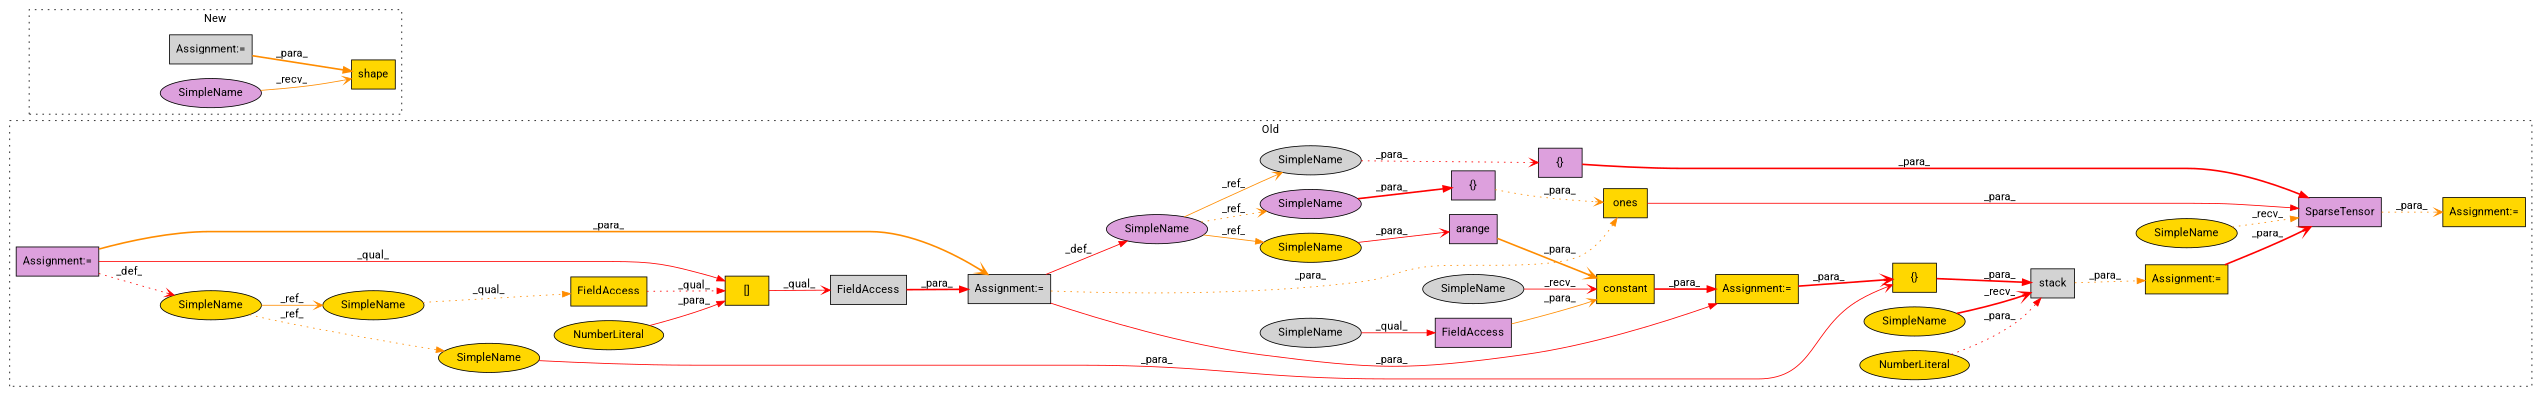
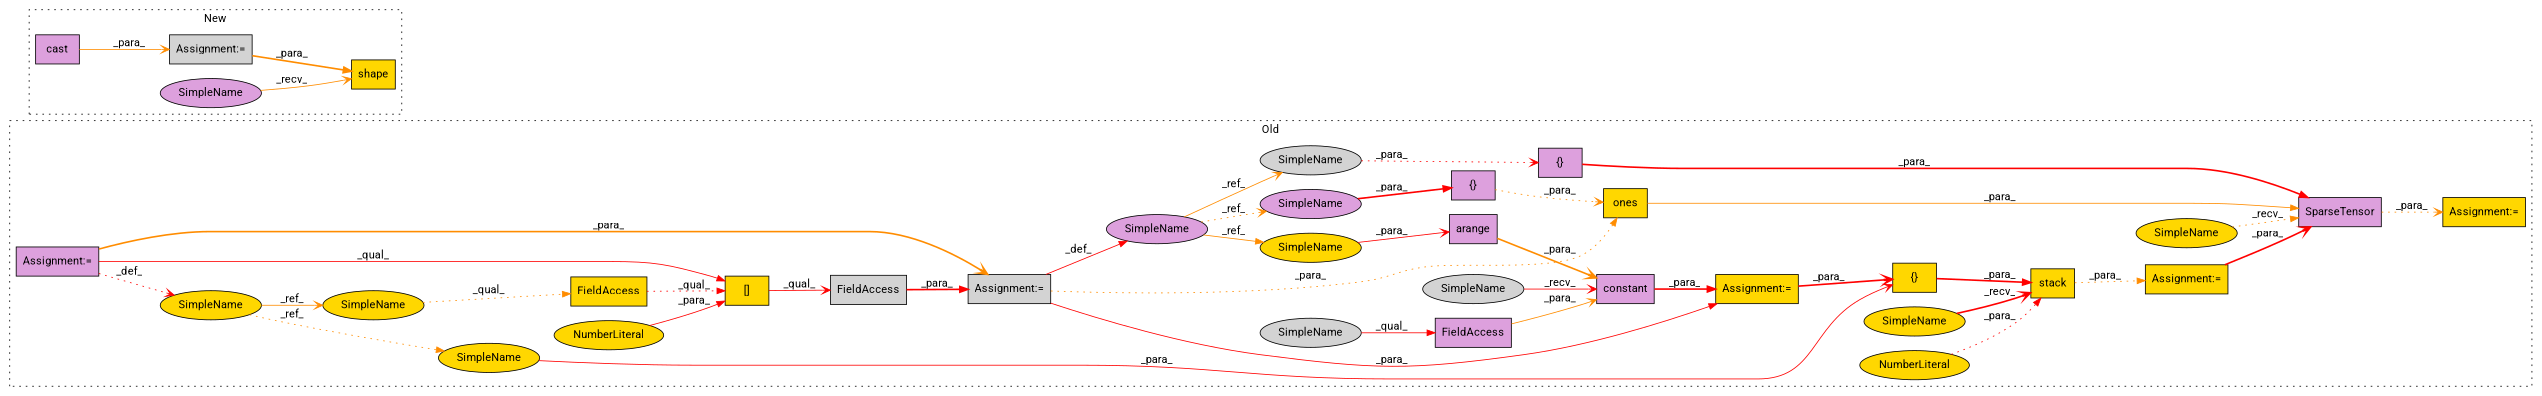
node "cast": added
edge "ones" -> "SparseTensor": color red -> darkorange
node "stack": fillcolor lightgrey -> gold
node "constant": fillcolor gold -> plum
